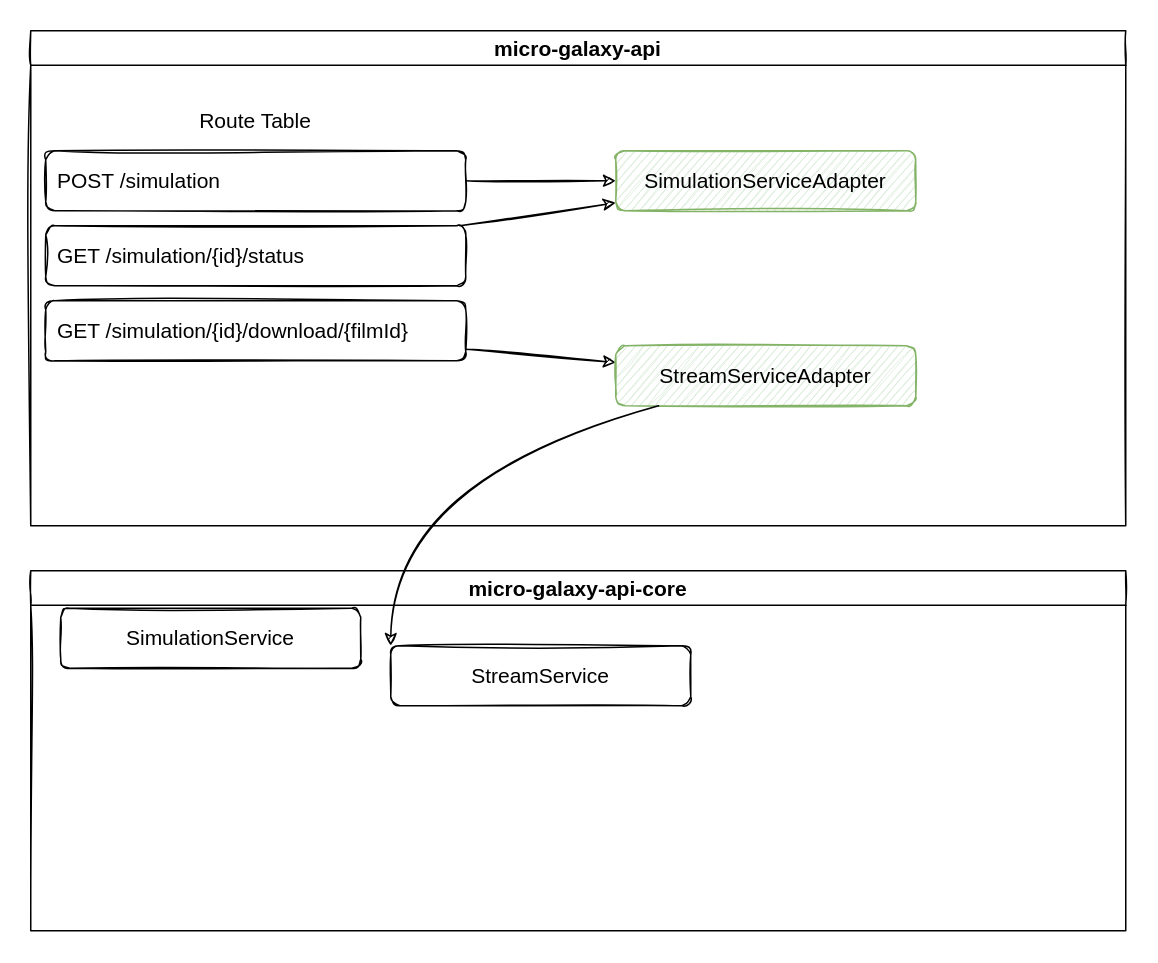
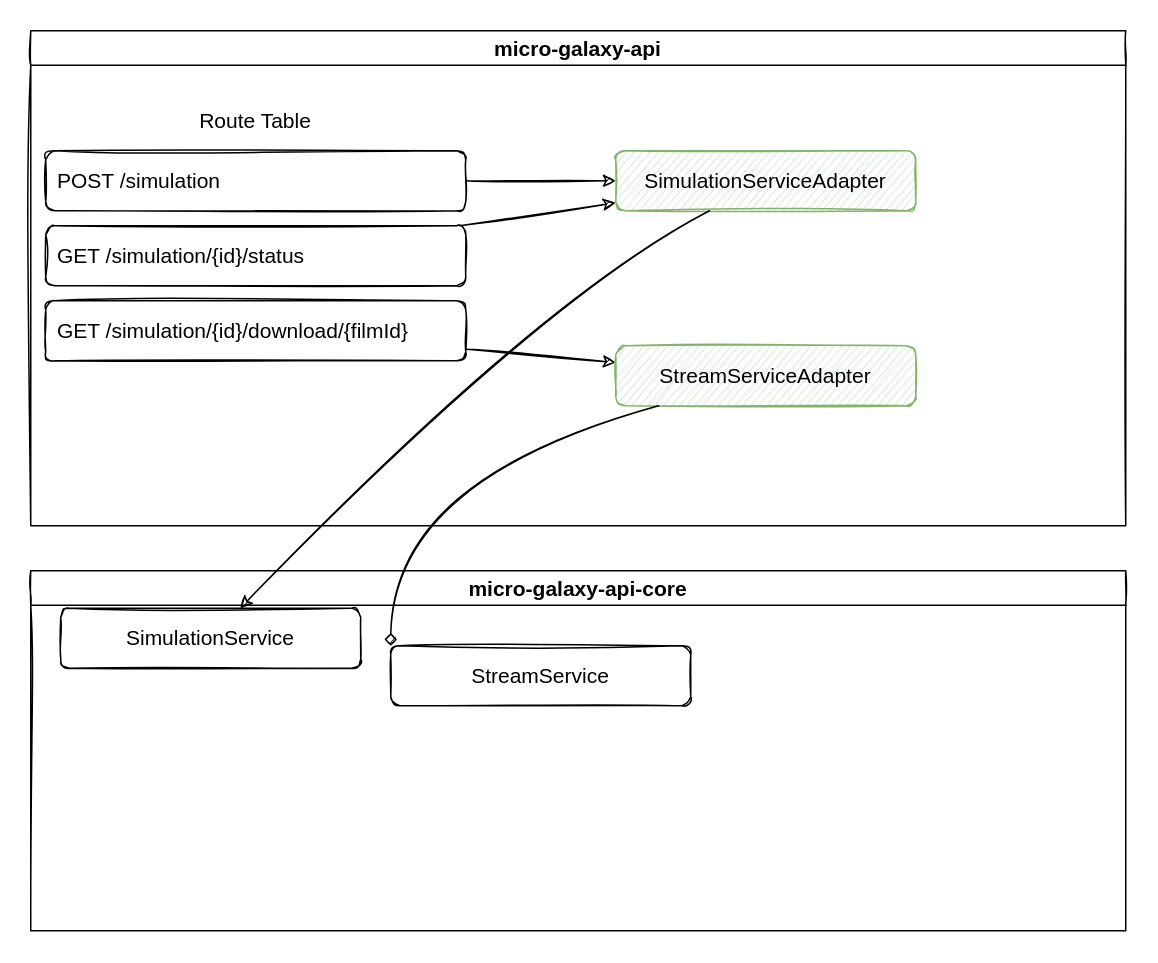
edge "SimulationServiceAdapter" -> "SimulationService": added
edge "StreamServiceAdapter" -> "StreamService": arrowhead classic -> diamond
